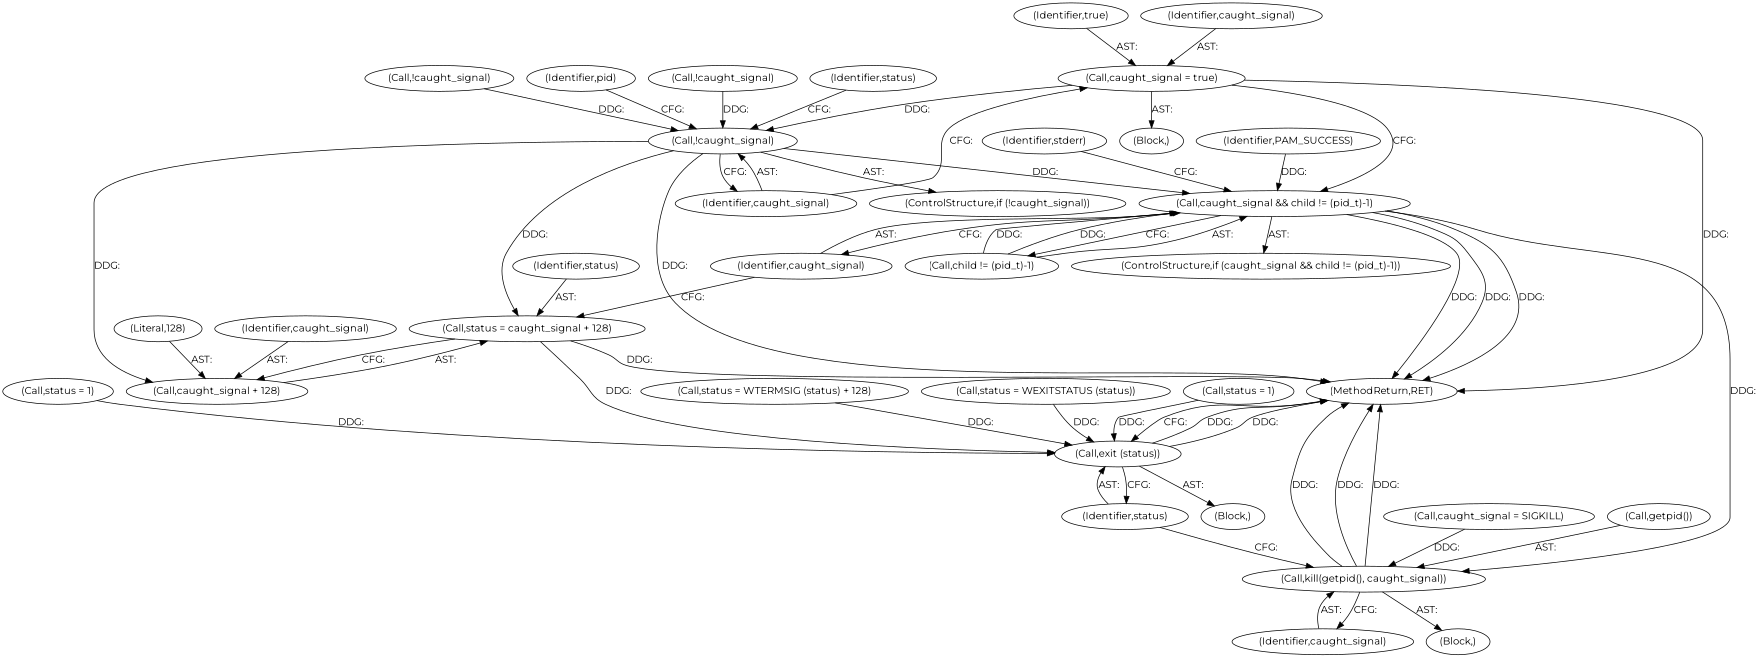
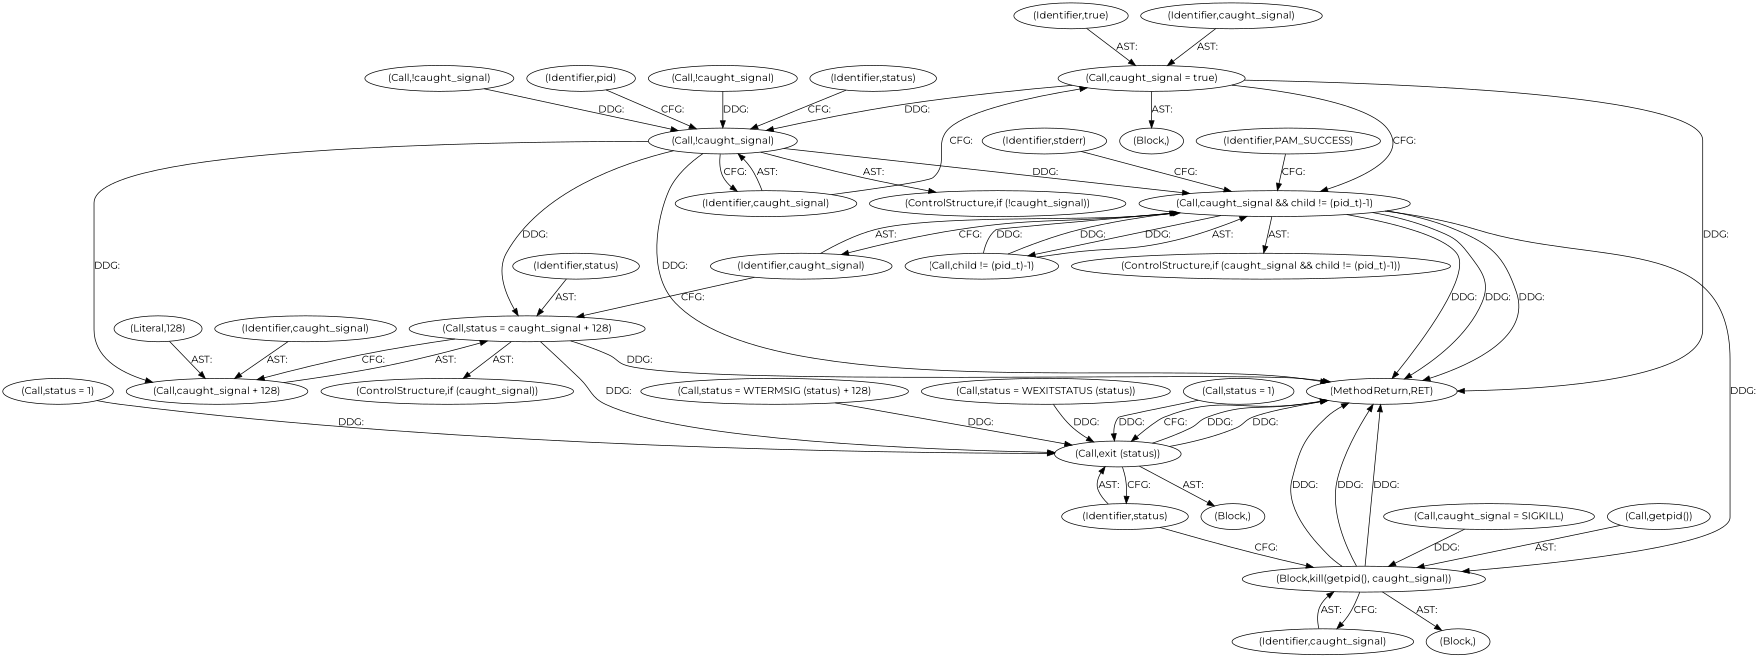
edge "(Identifier,PAM_SUCCESS)" -> "(Call,caught_signal && child != (pid_t)-1)": label "DDG: " -> "CFG: "
edge "(Call,caught_signal && child != (pid_t)-1)" -> "(Call,child != (pid_t)-1)": label "CFG: " -> "DDG: "
node "(ControlStructure,if (caught_signal))": added
node "(Call,kill(getpid(), caught_signal))": label "(Call,kill(getpid(), caught_signal))" -> "(Block,kill(getpid(), caught_signal))"
